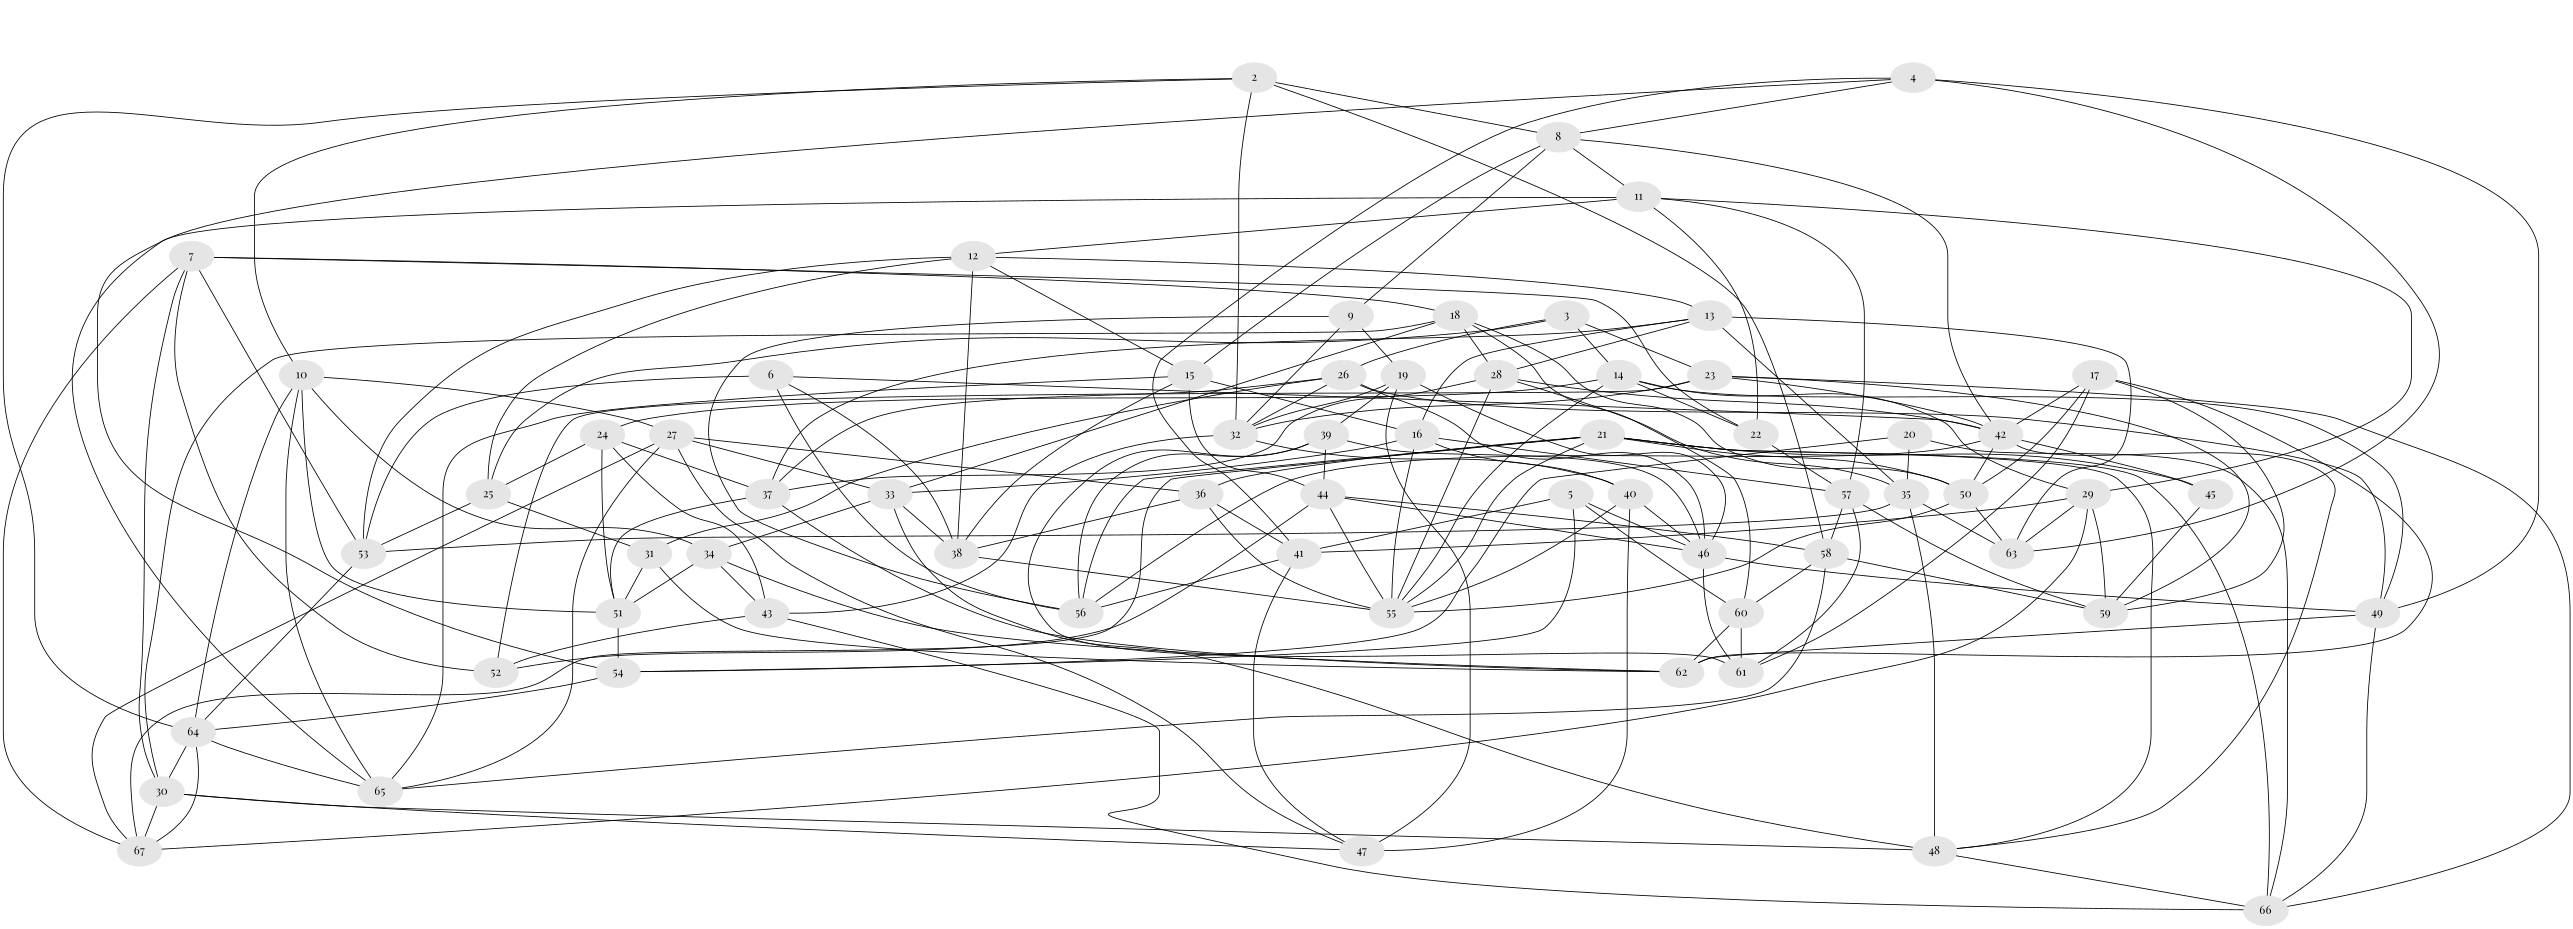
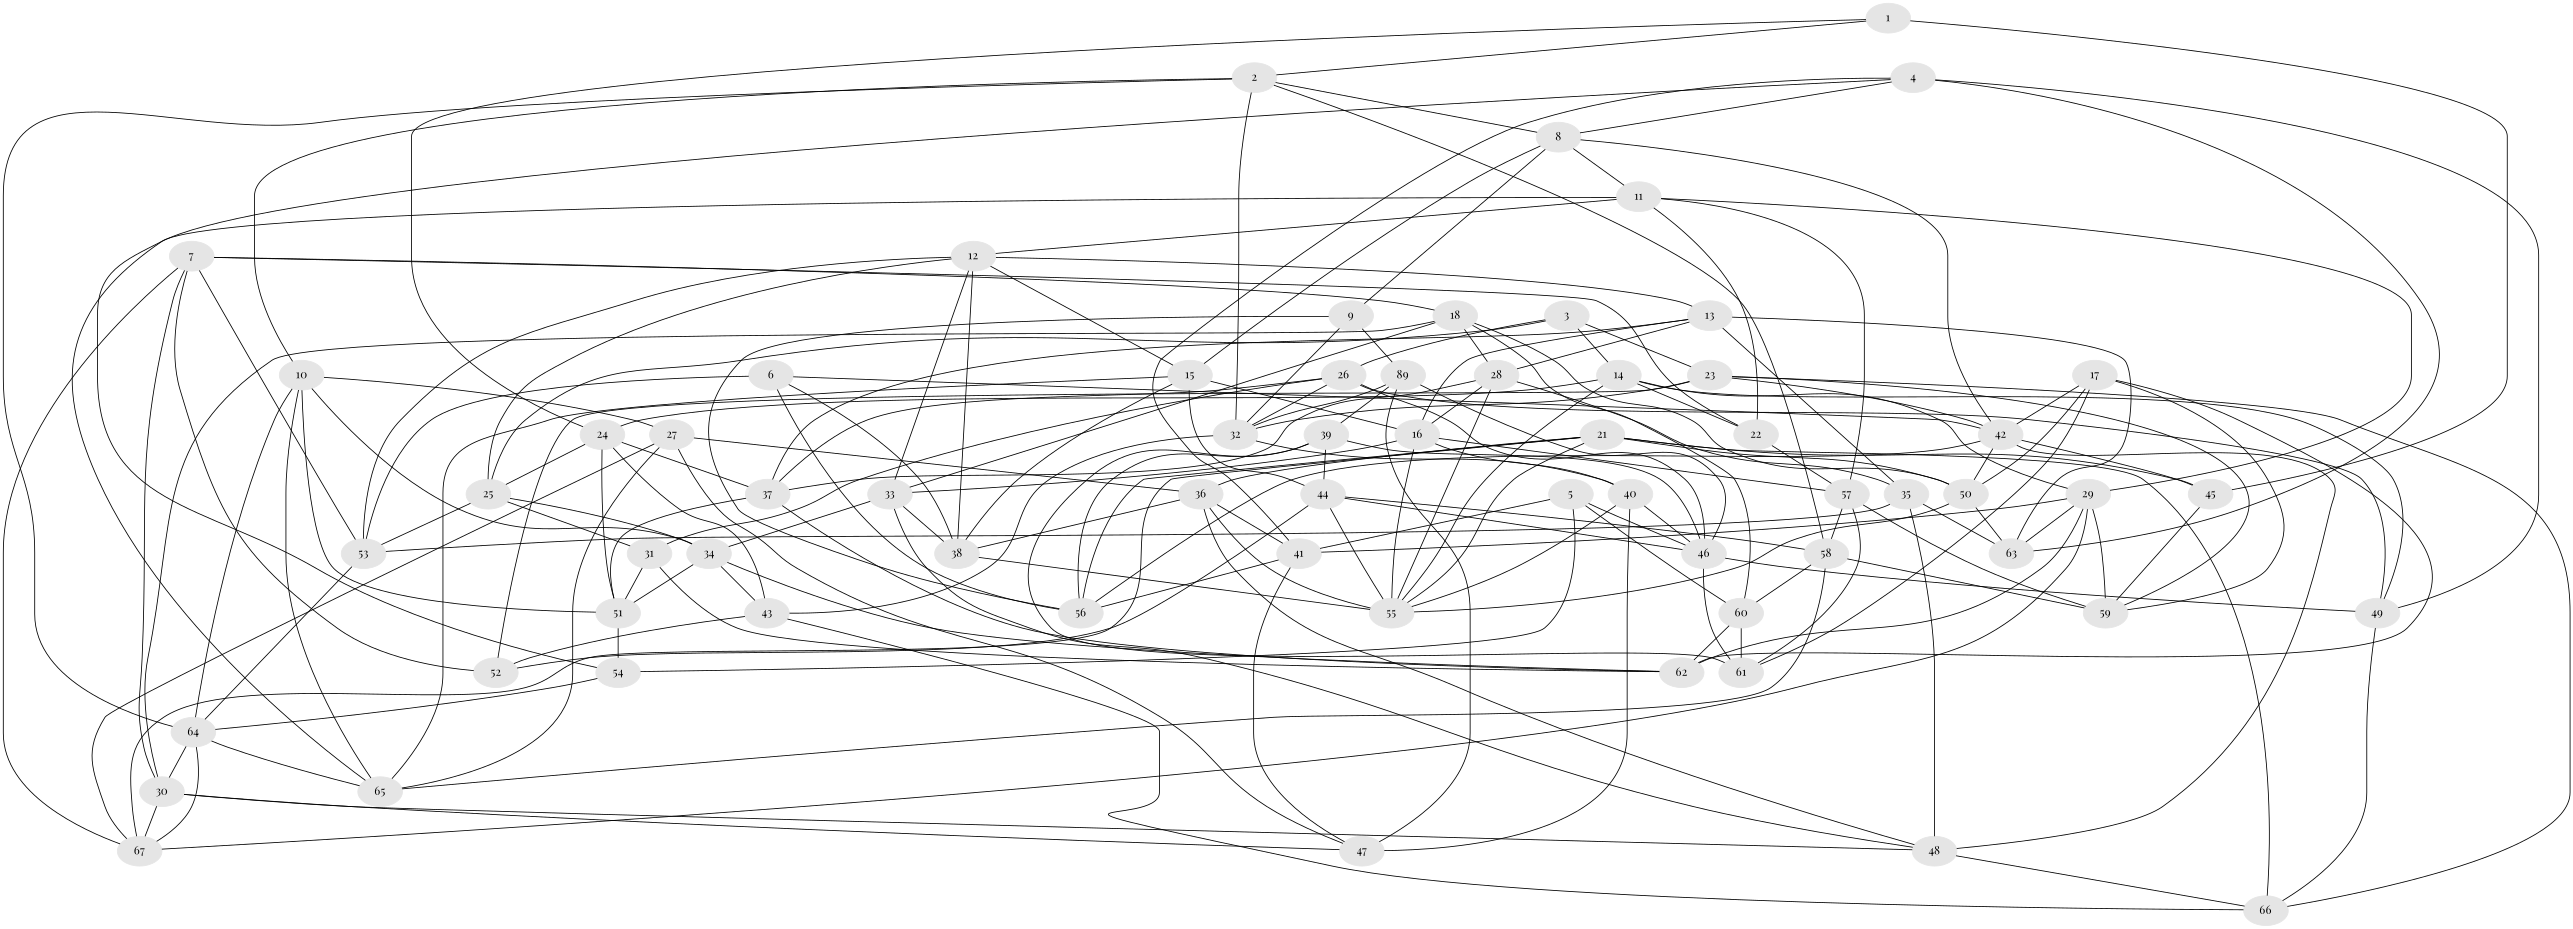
node "1": added
node "19": label "19" -> "89"
edge "28" -- "42": now "28" -- "16"
node "20": removed
edge "27" -- "33": now "12" -- "33"
edge "21" -- "48": now "36" -- "48"
edge "25" -- "34": added
edge "49" -- "62": now "29" -- "62"
